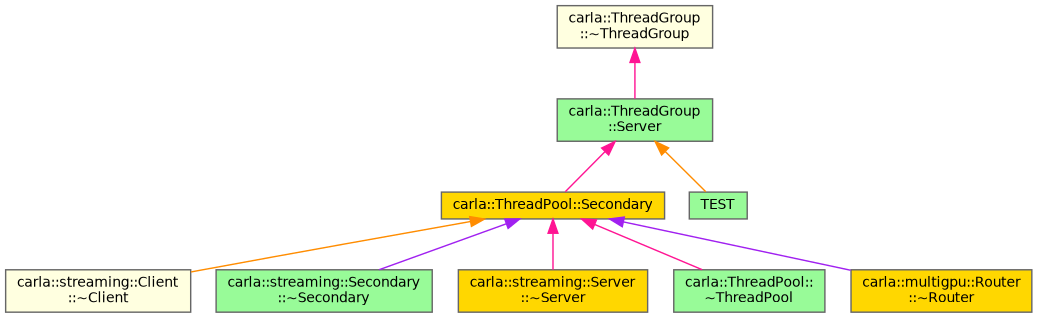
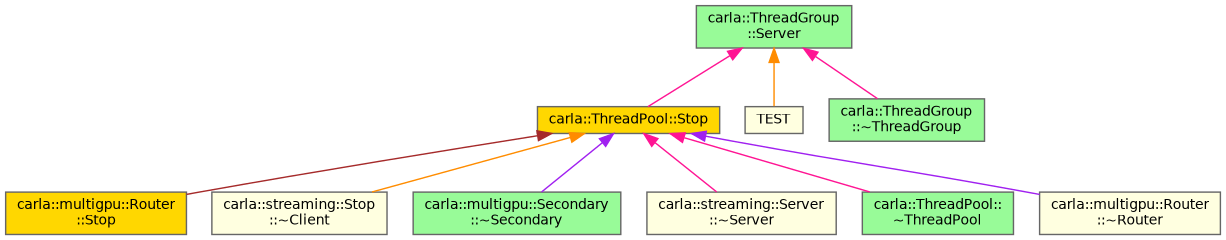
node "carla::ThreadGroup ::~ThreadGroup": fillcolor lightyellow -> palegreen
edge "carla::ThreadGroup ::Server" -> "carla::ThreadGroup ::~ThreadGroup": reversed
node "carla::ThreadPool::Secondary": label "carla::ThreadPool::Secondary" -> "carla::ThreadPool::Stop"
node "TEST": fillcolor palegreen -> lightyellow
node "carla::multigpu::Router ::Stop": added
node "carla::streaming::Client ::~Client": label "carla::streaming::Client ::~Client" -> "carla::streaming::Stop ::~Client"
node "carla::streaming::Secondary ::~Secondary": label "carla::streaming::Secondary ::~Secondary" -> "carla::multigpu::Secondary ::~Secondary"
node "carla::streaming::Server ::~Server": fillcolor gold -> lightyellow
node "carla::multigpu::Router ::~Router": fillcolor gold -> lightyellow
